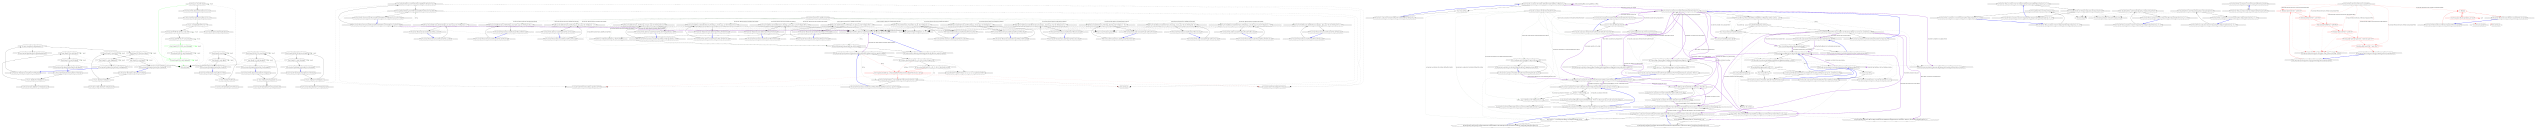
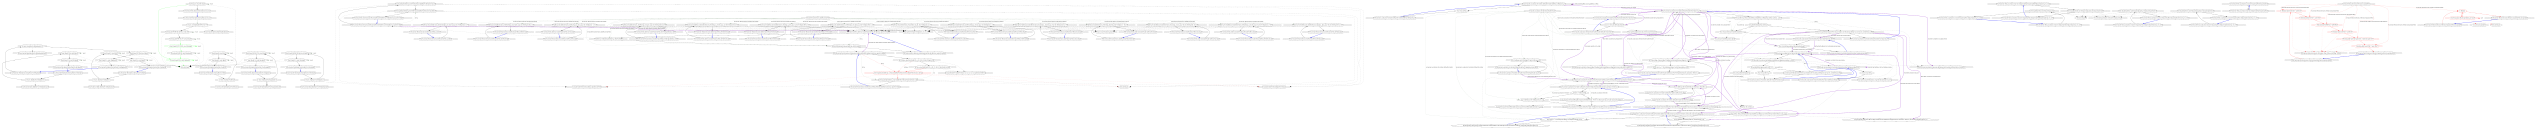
edge "Humanizer.Localisation.Formatters.DefaultFormatter" -> "return Format(ResourceKeys.DateHumanize.Never);": added, label "Humanizer.Localisation.Formatters.DefaultFormatter"
